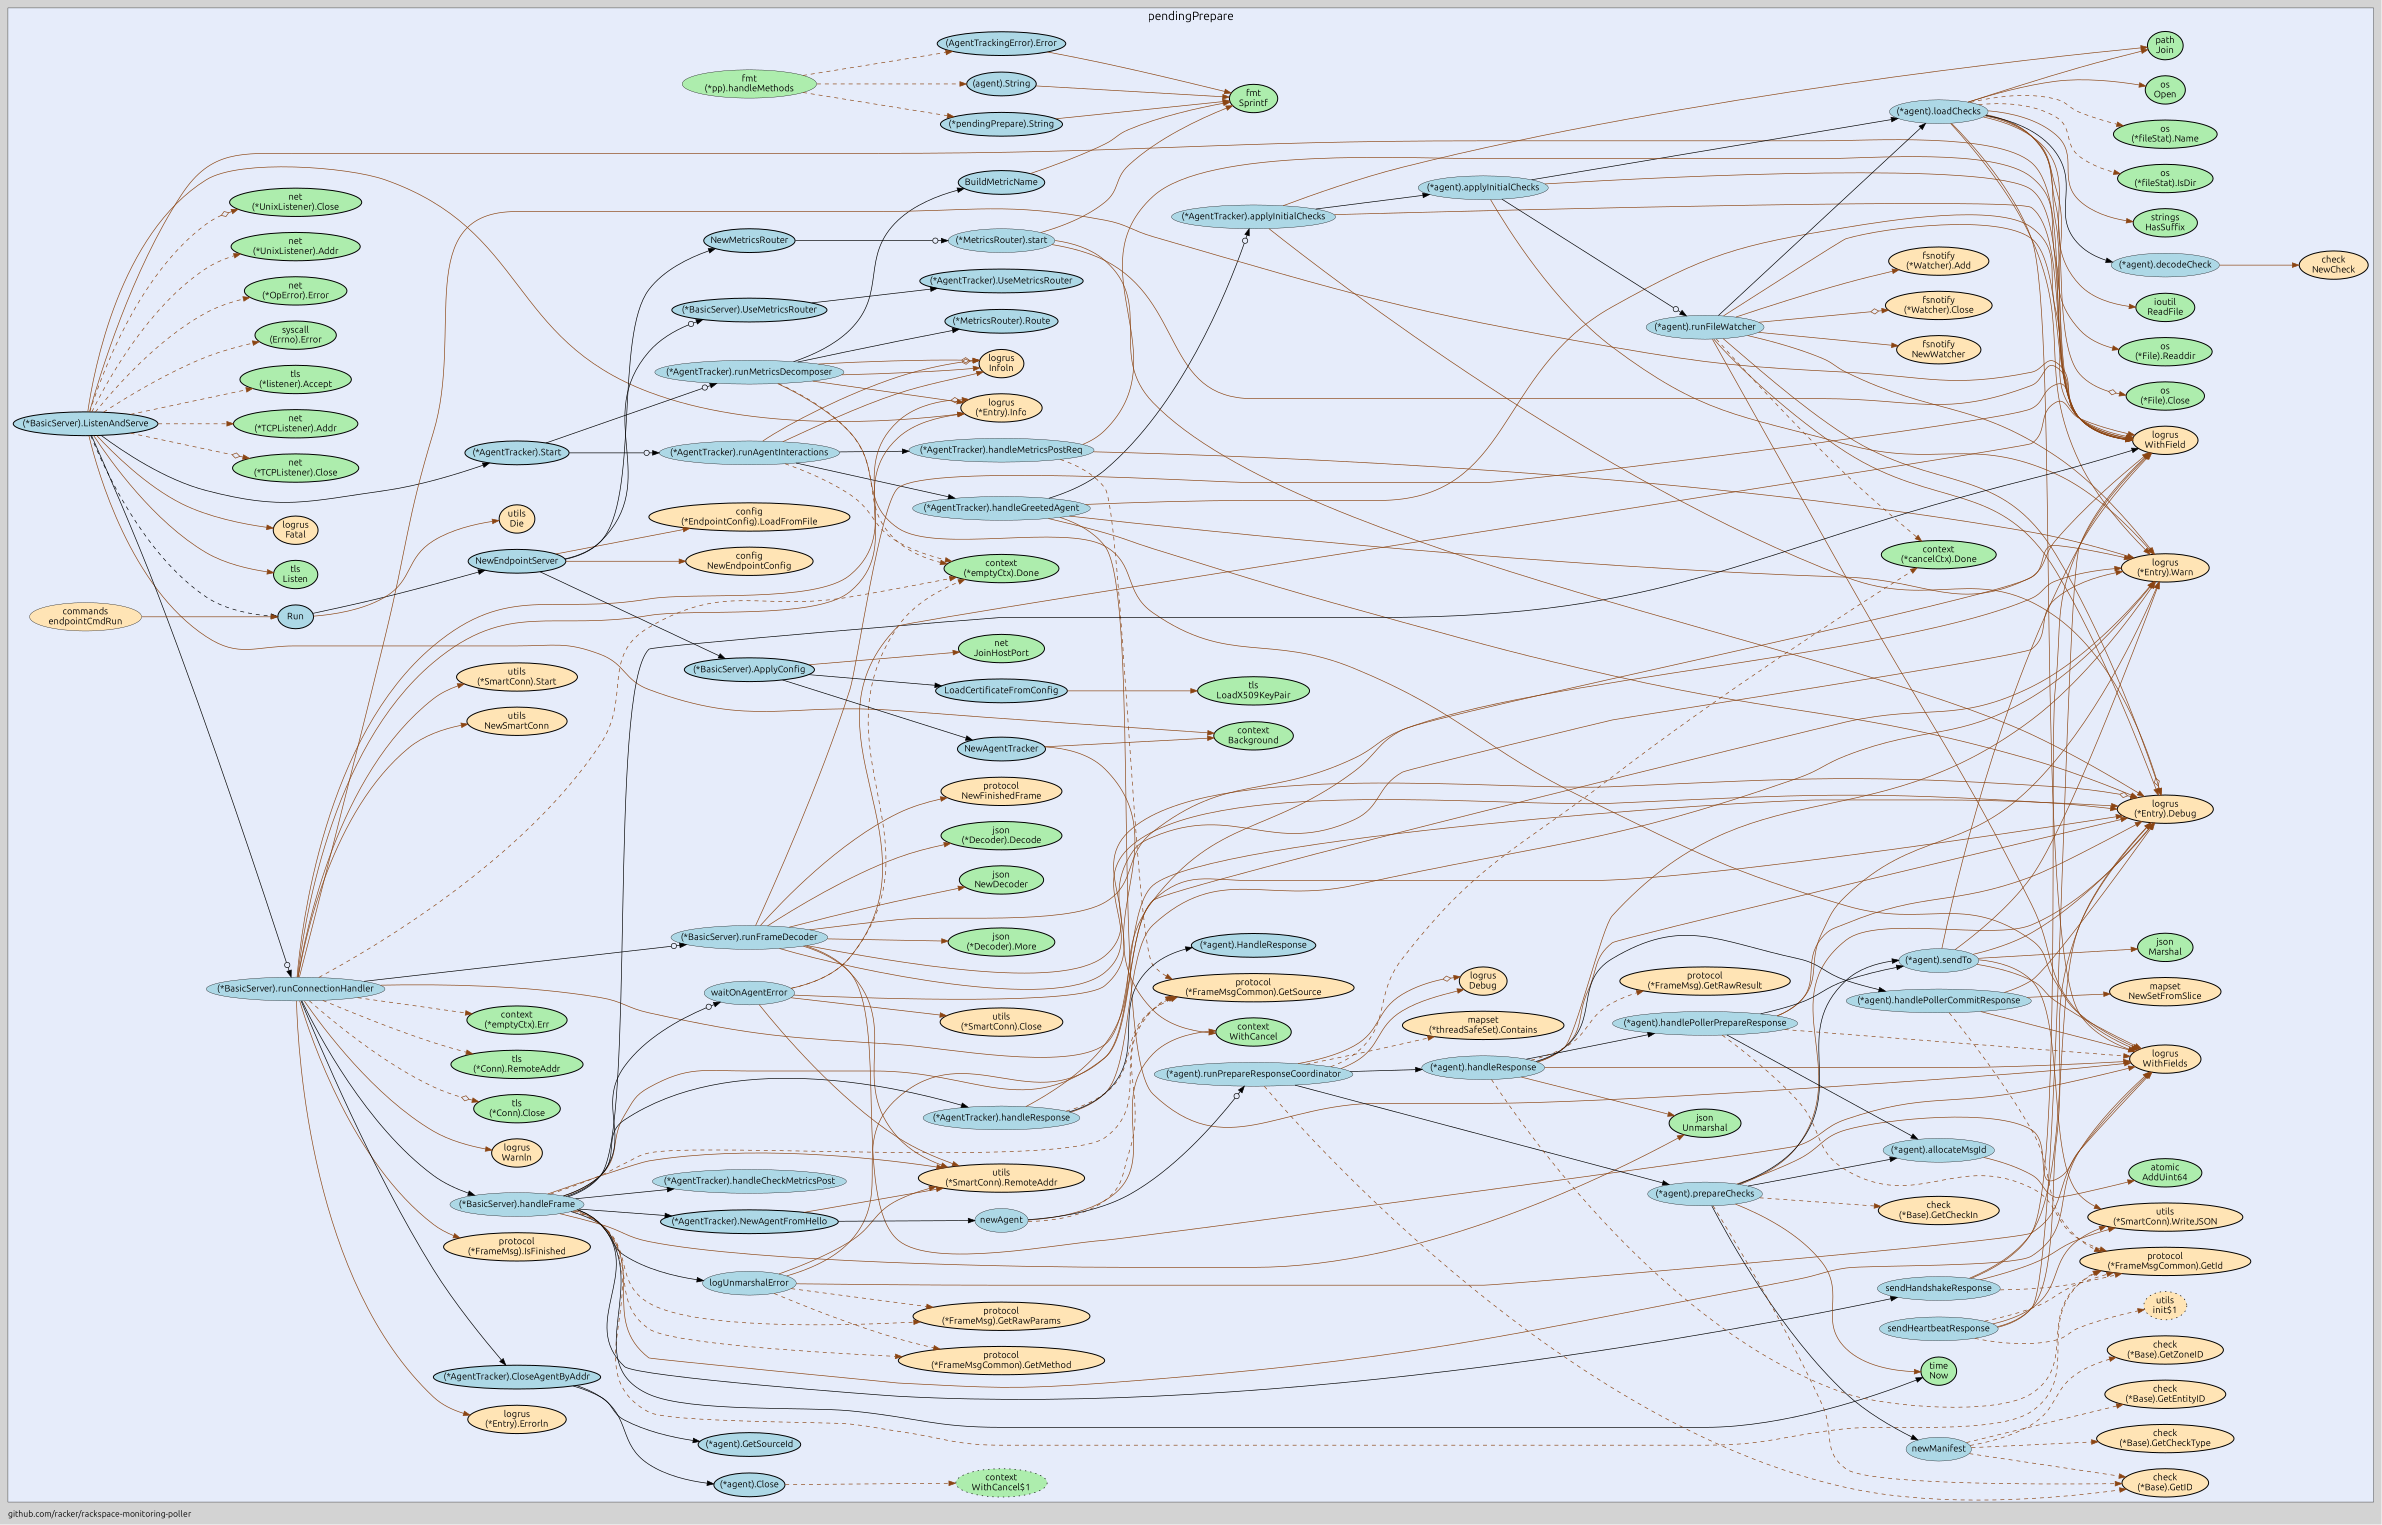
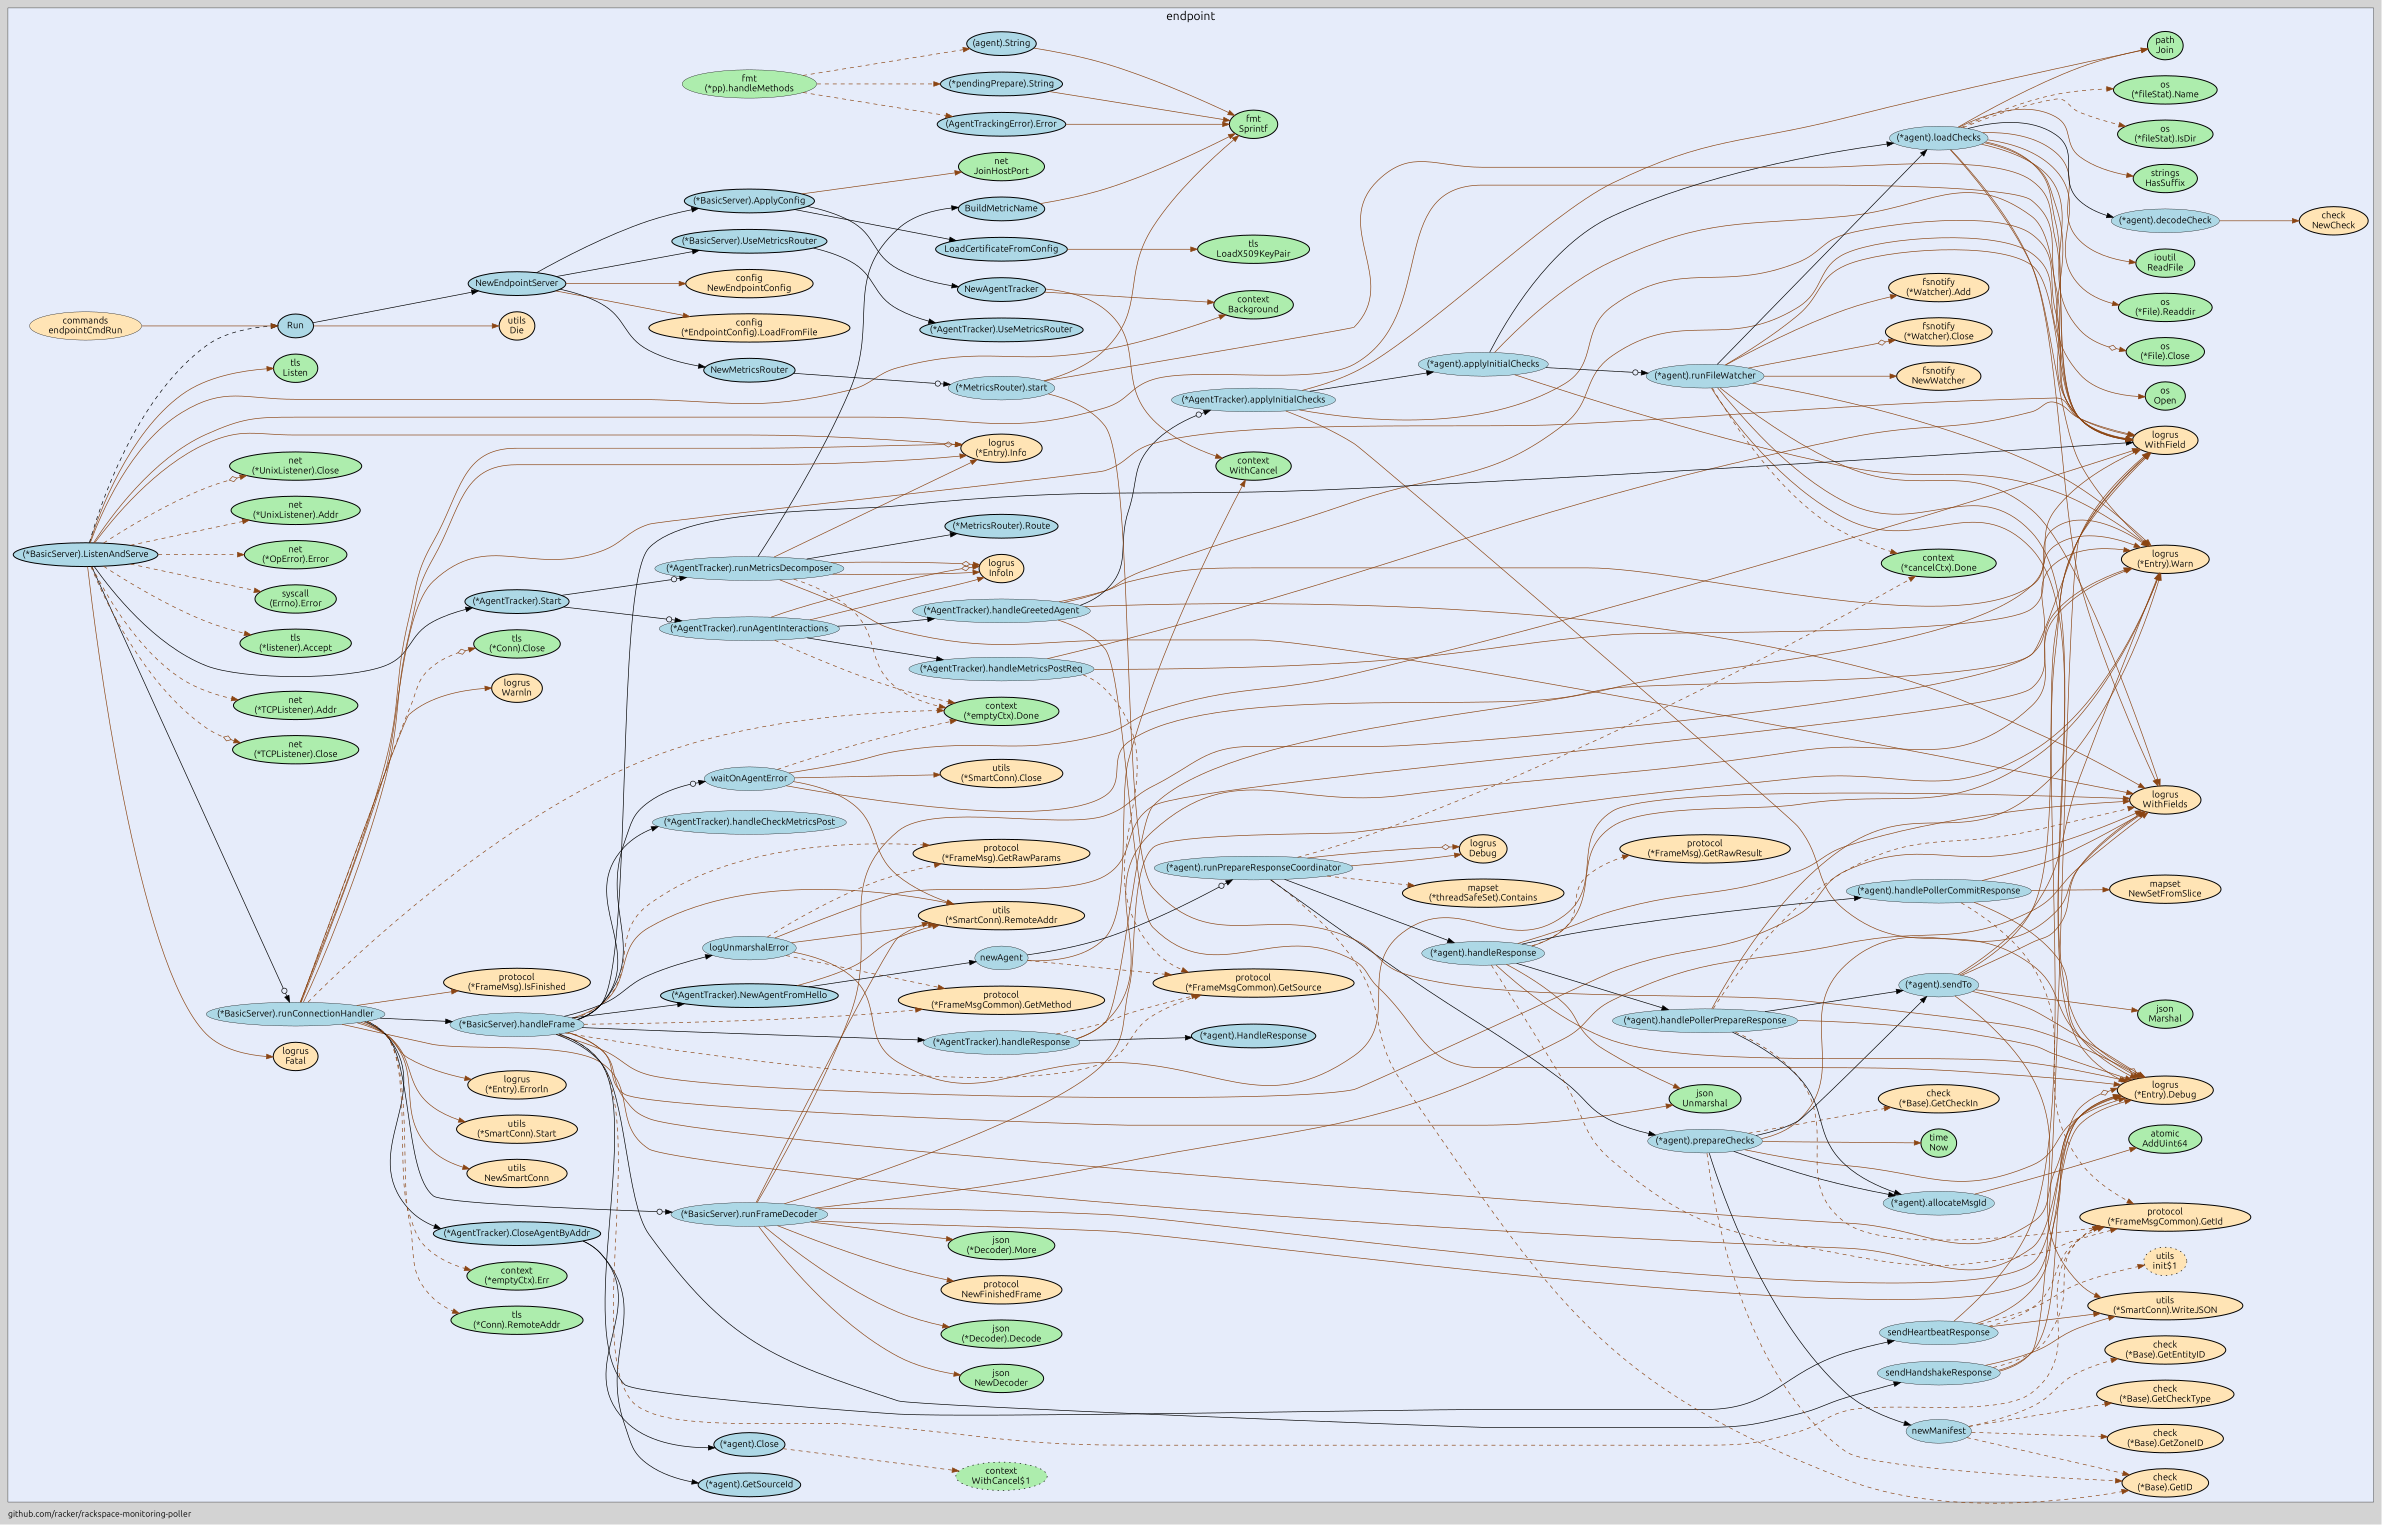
cluster "pendingPrepare": label "pendingPrepare" -> "endpoint"
edge "NewEndpointServer" -> "(*BasicServer).UseMetricsRouter": arrowhead normalnoneodot -> normal
edge "(*BasicServer).handleFrame" -> "time Now": now "(*BasicServer).handleFrame" -> "sendHeartbeatResponse"
